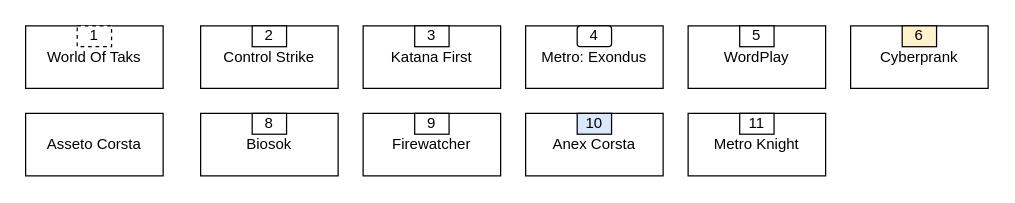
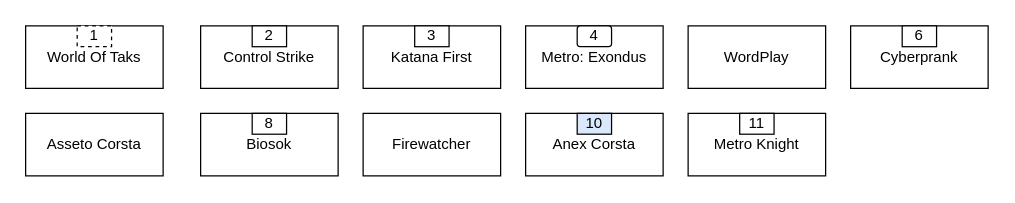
node "5": removed
node "6": fillcolor #fff2cc -> #ffffff
node "9": removed
